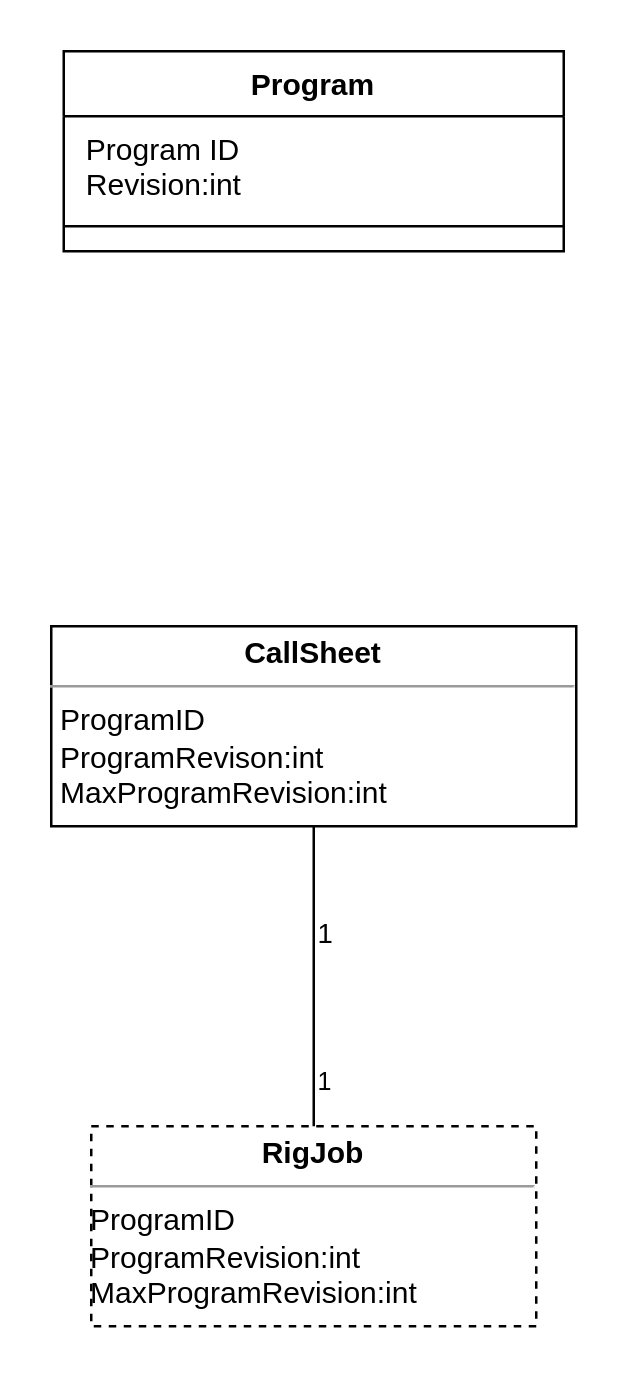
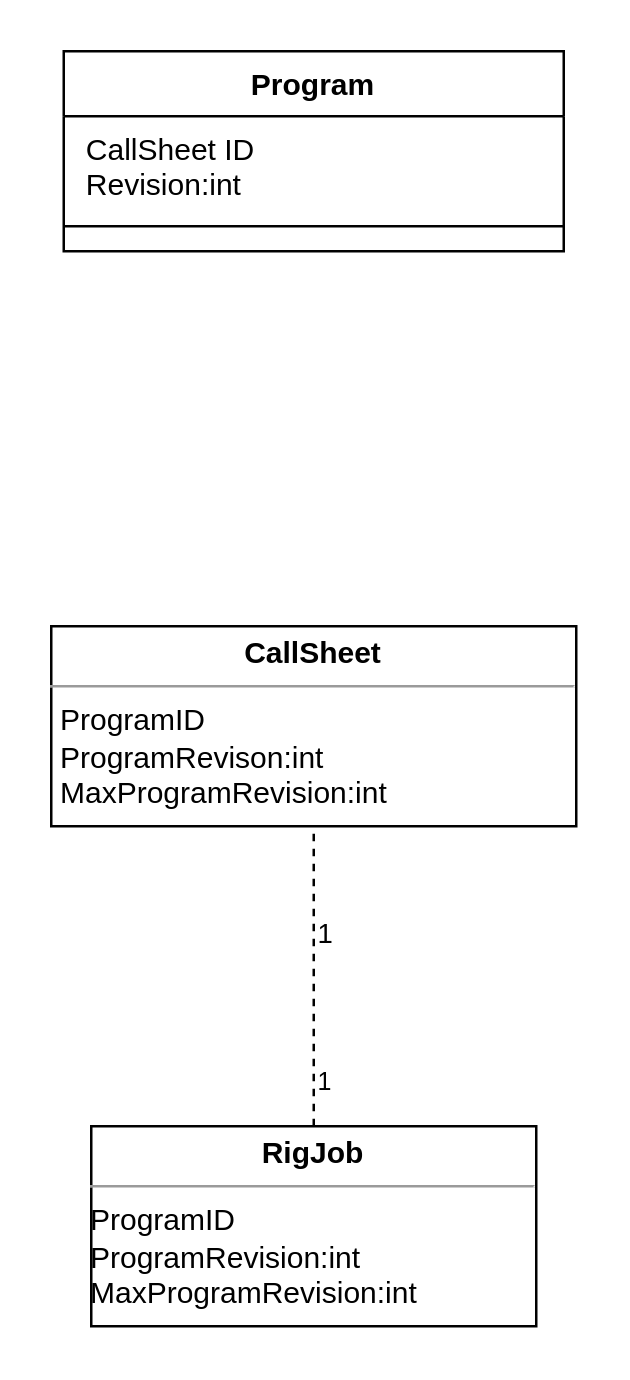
node "Program ID Revision:int": label "Program ID Revision:int" -> "CallSheet ID Revision:int"
edge "CallSheet ProgramID ProgramRevison:int MaxProgramRevision:int" -- "RigJob ProgramID ProgramRevision:int MaxProgramRevision:int": style solid -> dashed
node "RigJob ProgramID ProgramRevision:int MaxProgramRevision:int": style dashed -> solid
